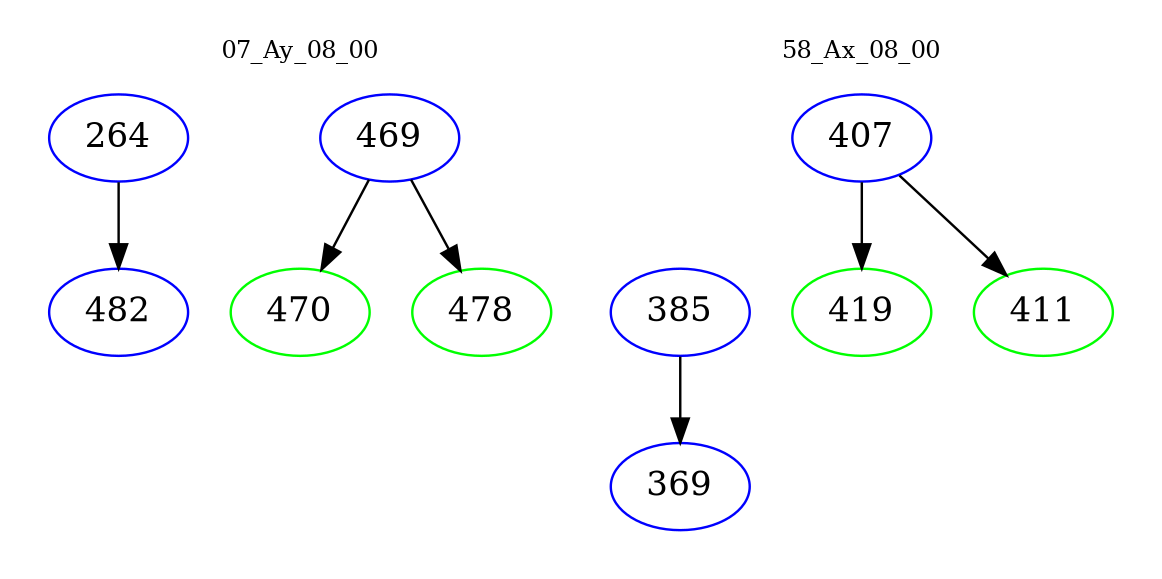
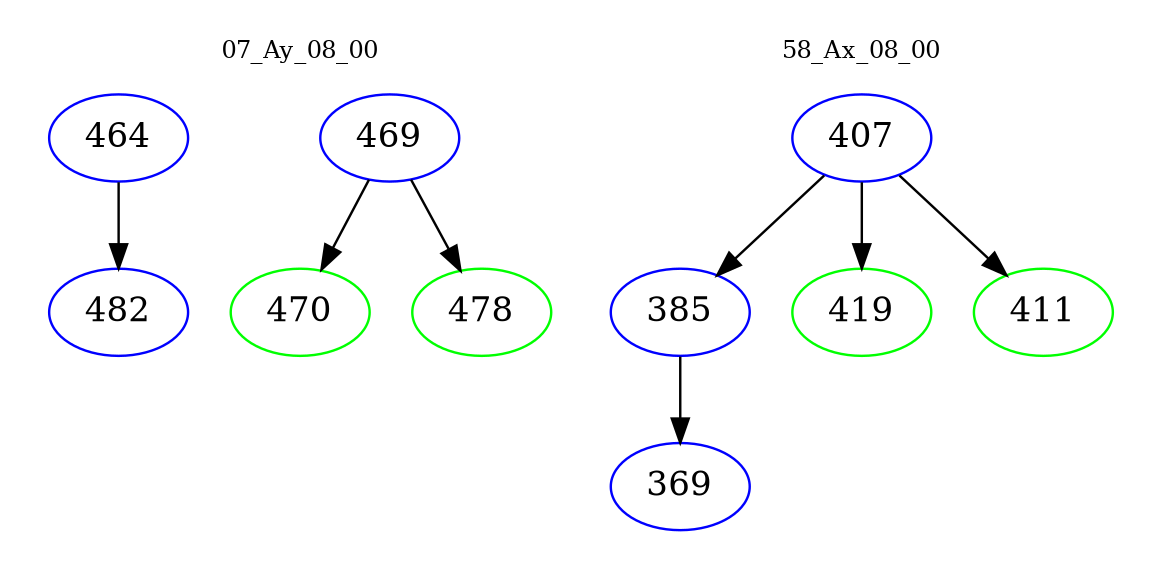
node "264": label "264" -> "464"
edge "407" -> "385": added
